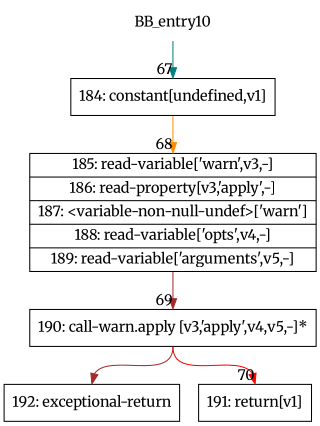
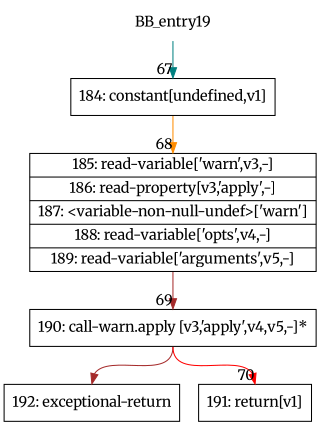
node "BB_entry10": label "BB_entry10" -> "BB_entry19"
